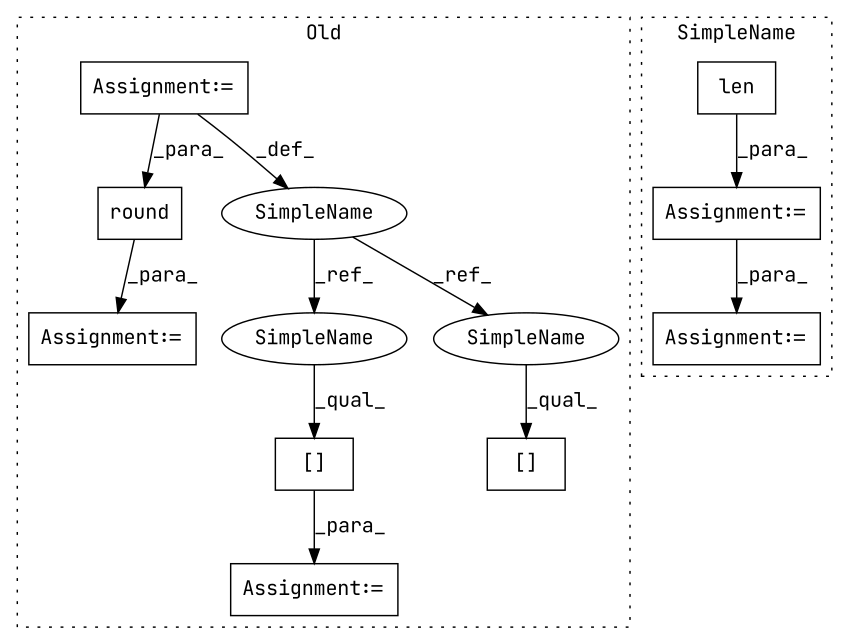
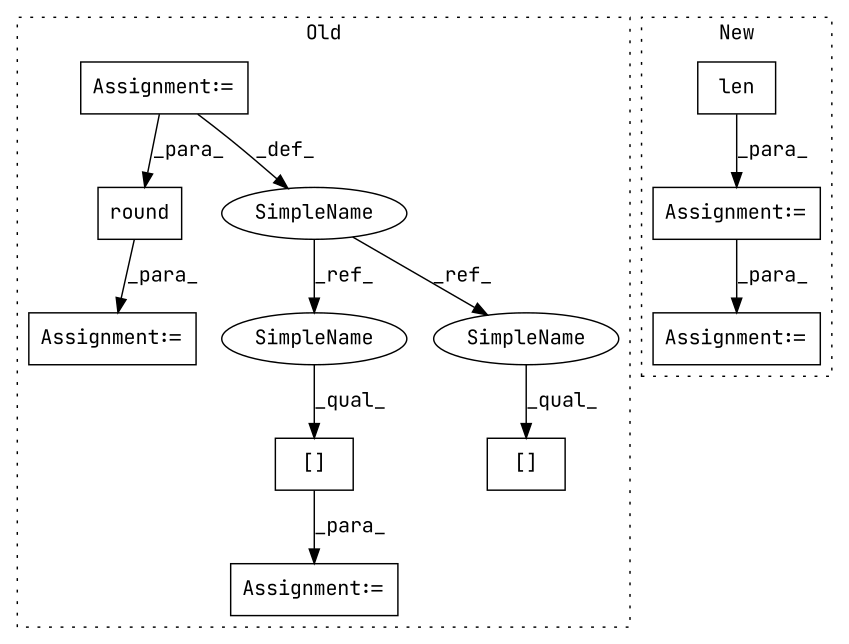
cluster "SimpleName": label "SimpleName" -> "New"
